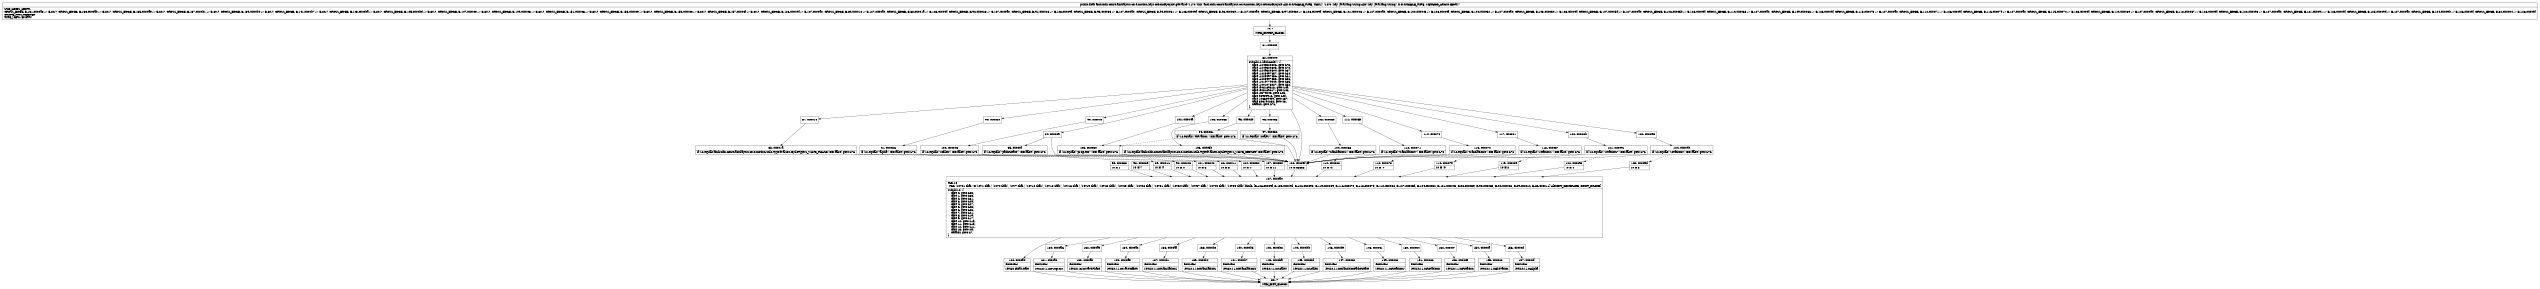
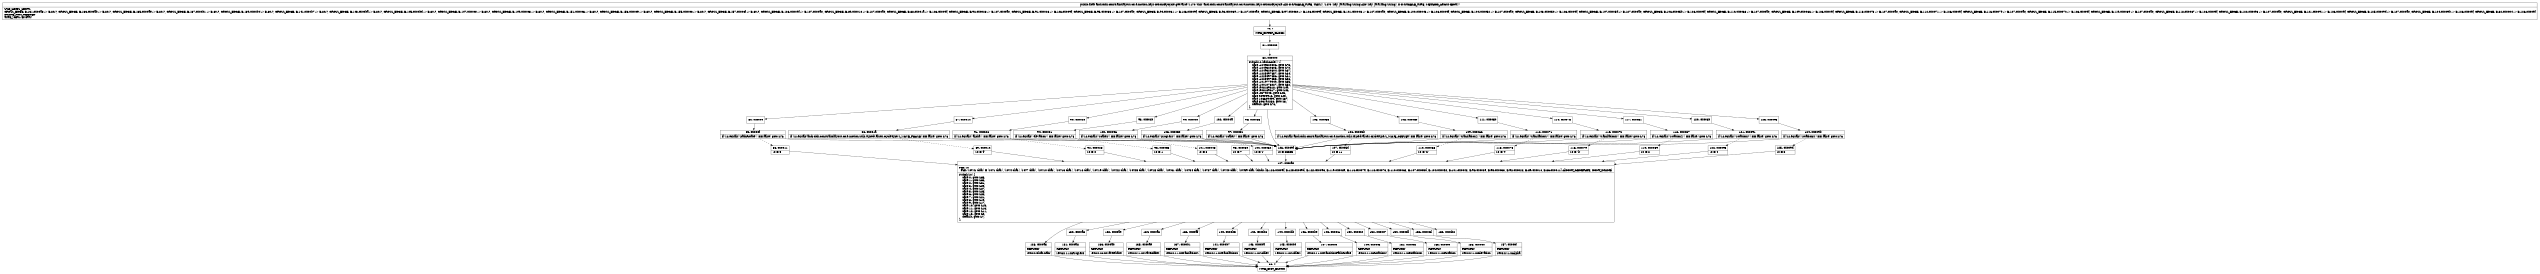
edge "94: 0x0031" -> "103: 0x0050": now "94: 0x0031" -> "95: 0x0033"
edge "84: 0x0009" -> "126: 0x009f": now "85: 0x000f" -> "126: 0x009f"
node "139: 0x00b4": removed
